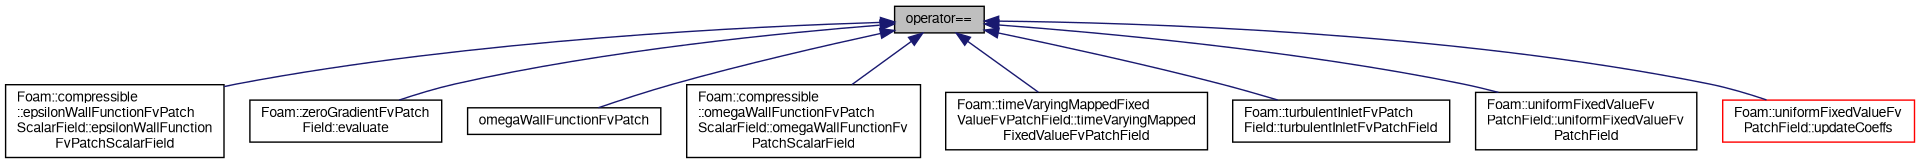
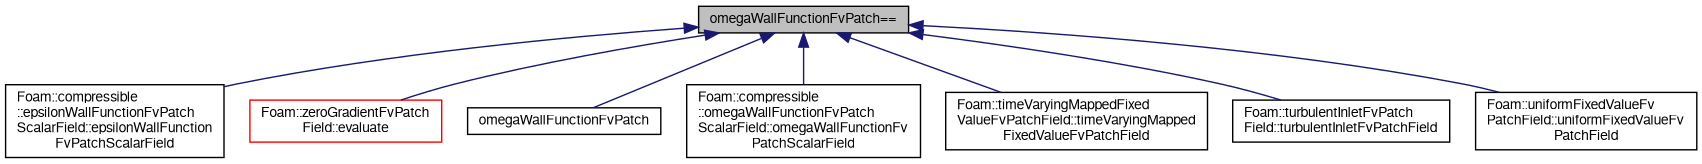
node "operator==": label "operator==" -> "omegaWallFunctionFvPatch=="
node "Foam::zeroGradientFvPatch Field::evaluate": color black -> red
node "Foam::uniformFixedValueFv PatchField::updateCoeffs": removed
